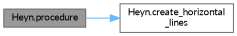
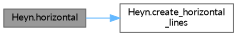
node "Heyn.procedure": label "Heyn.procedure" -> "Heyn.horizontal"
